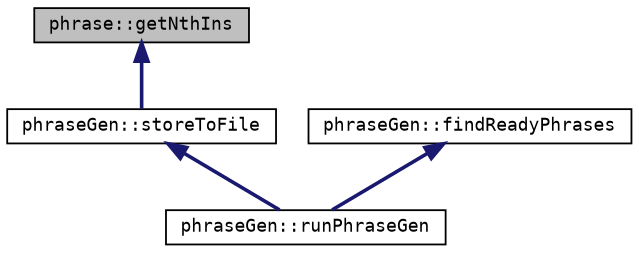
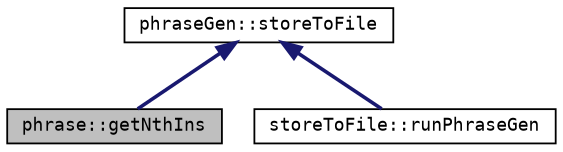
edge "phraseGen::storeToFile" -> "phrase::getNthIns": reversed
node "phraseGen::findReadyPhrases": removed
node "phraseGen::runPhraseGen": label "phraseGen::runPhraseGen" -> "storeToFile::runPhraseGen"
